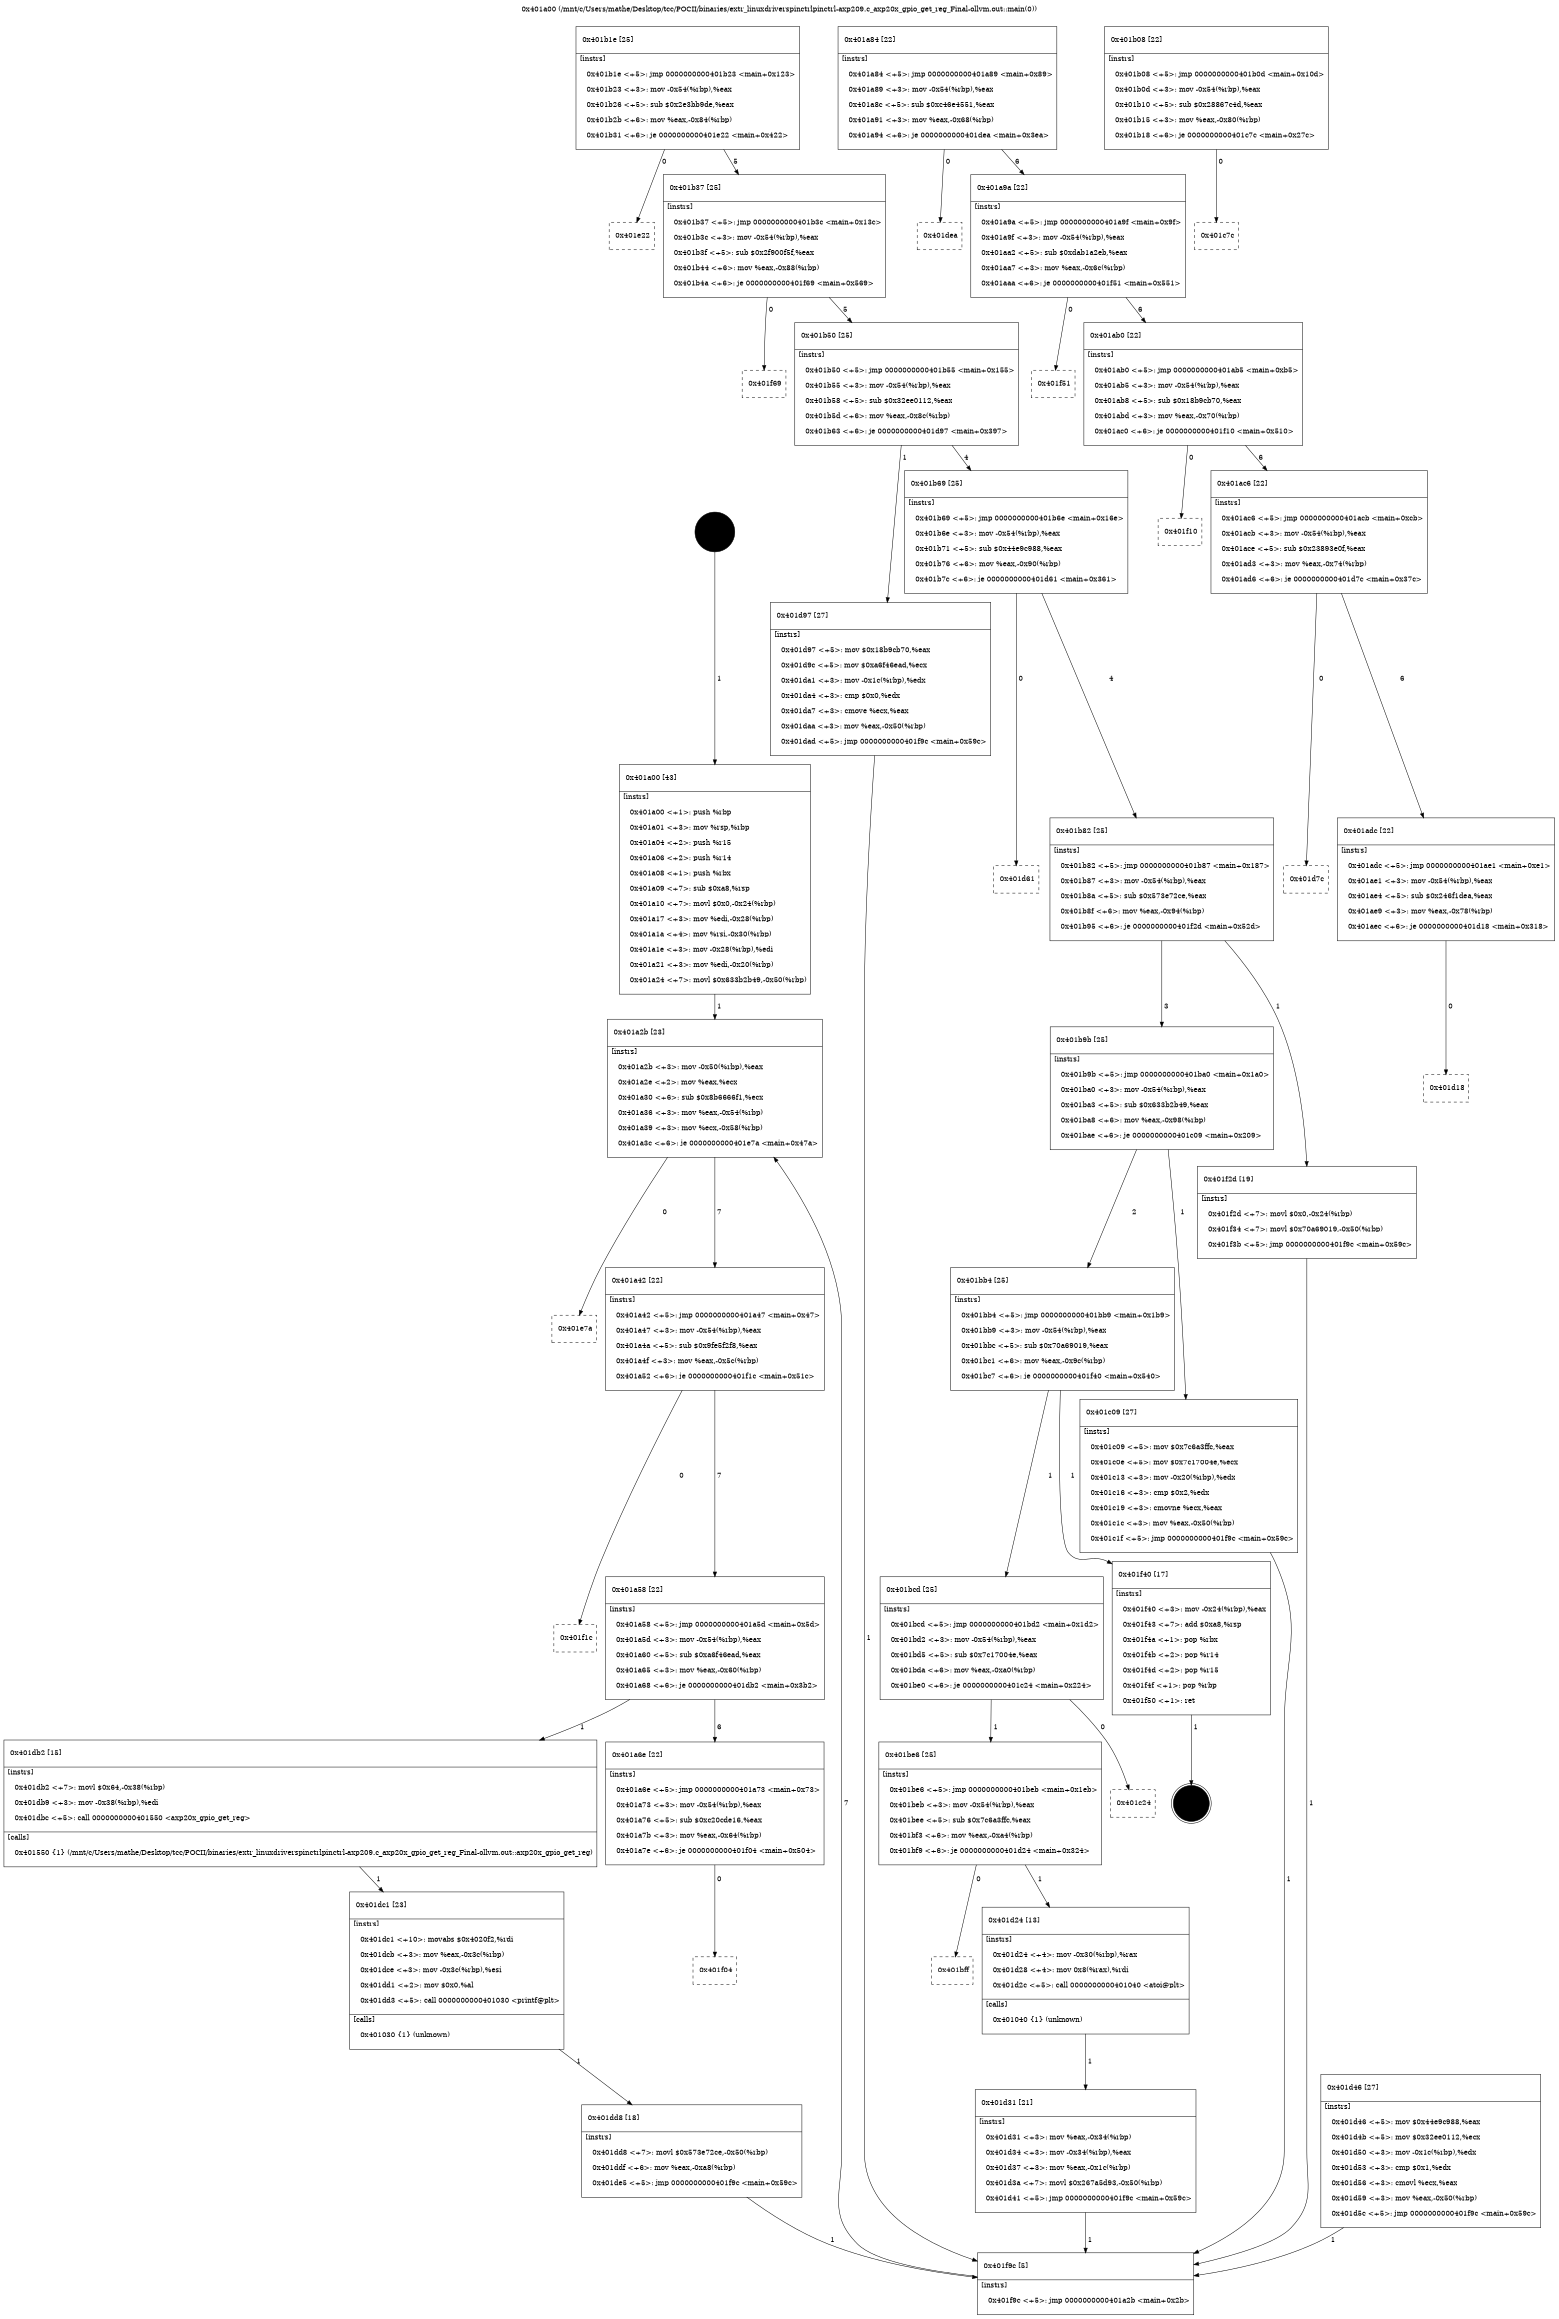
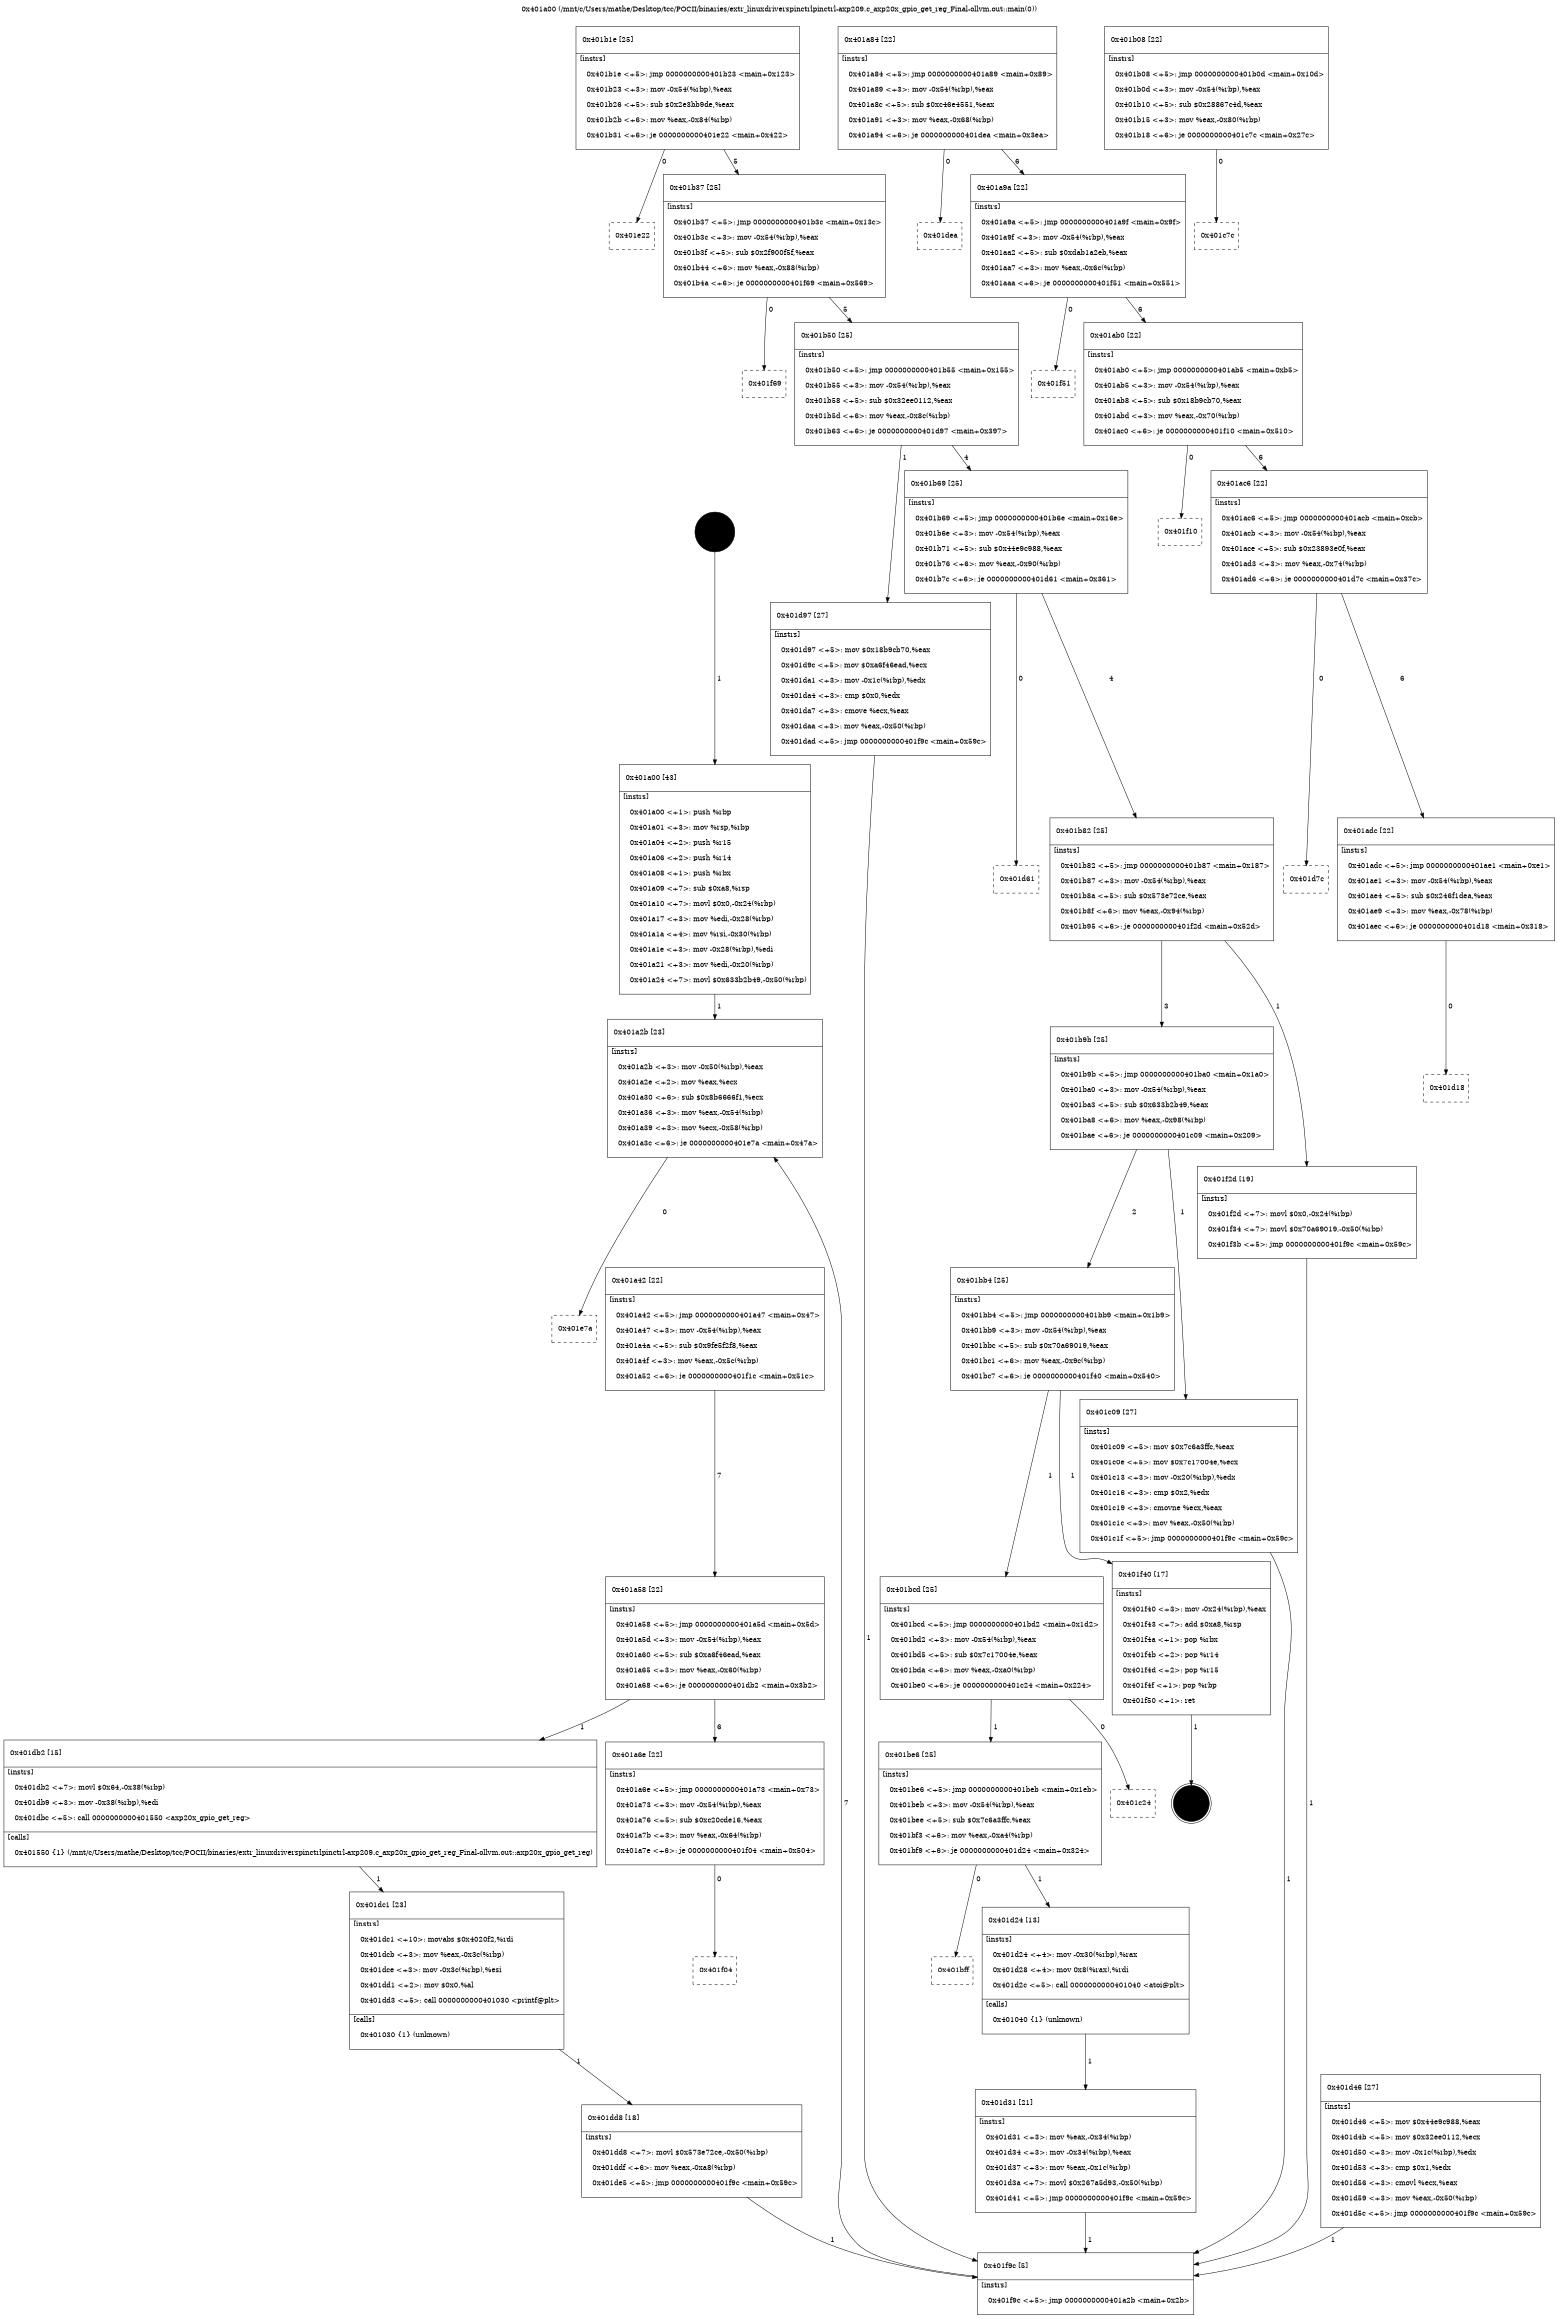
edge "0x401a2b [23]" -> "0x401a42 [22]": removed, label "7"
node "0x401f1c": removed
